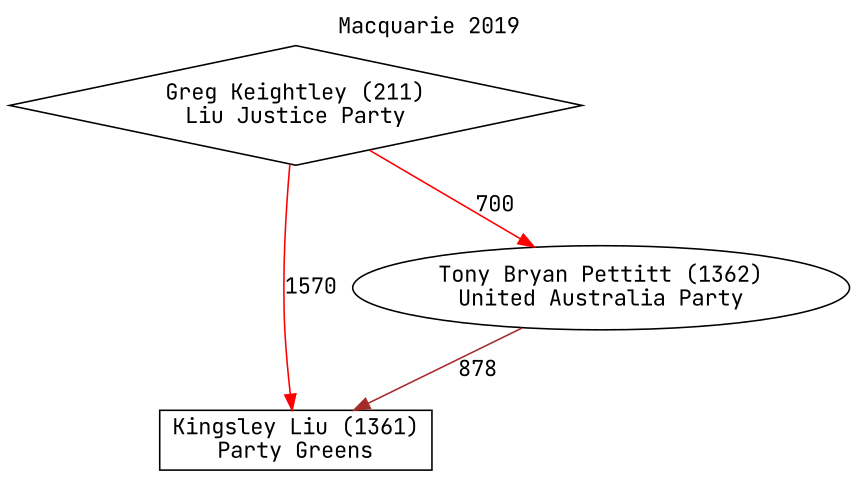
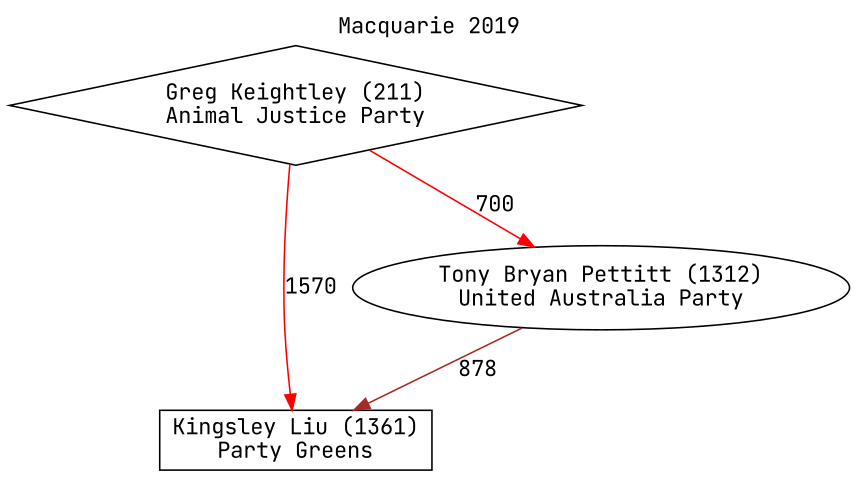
node "Greg Keightley (211) Liu Justice Party": label "Greg Keightley (211) Liu Justice Party" -> "Greg Keightley (211) Animal Justice Party"
node "Tony Bryan Pettitt (1362) United Australia Party": label "Tony Bryan Pettitt (1362) United Australia Party" -> "Tony Bryan Pettitt (1312) United Australia Party"
